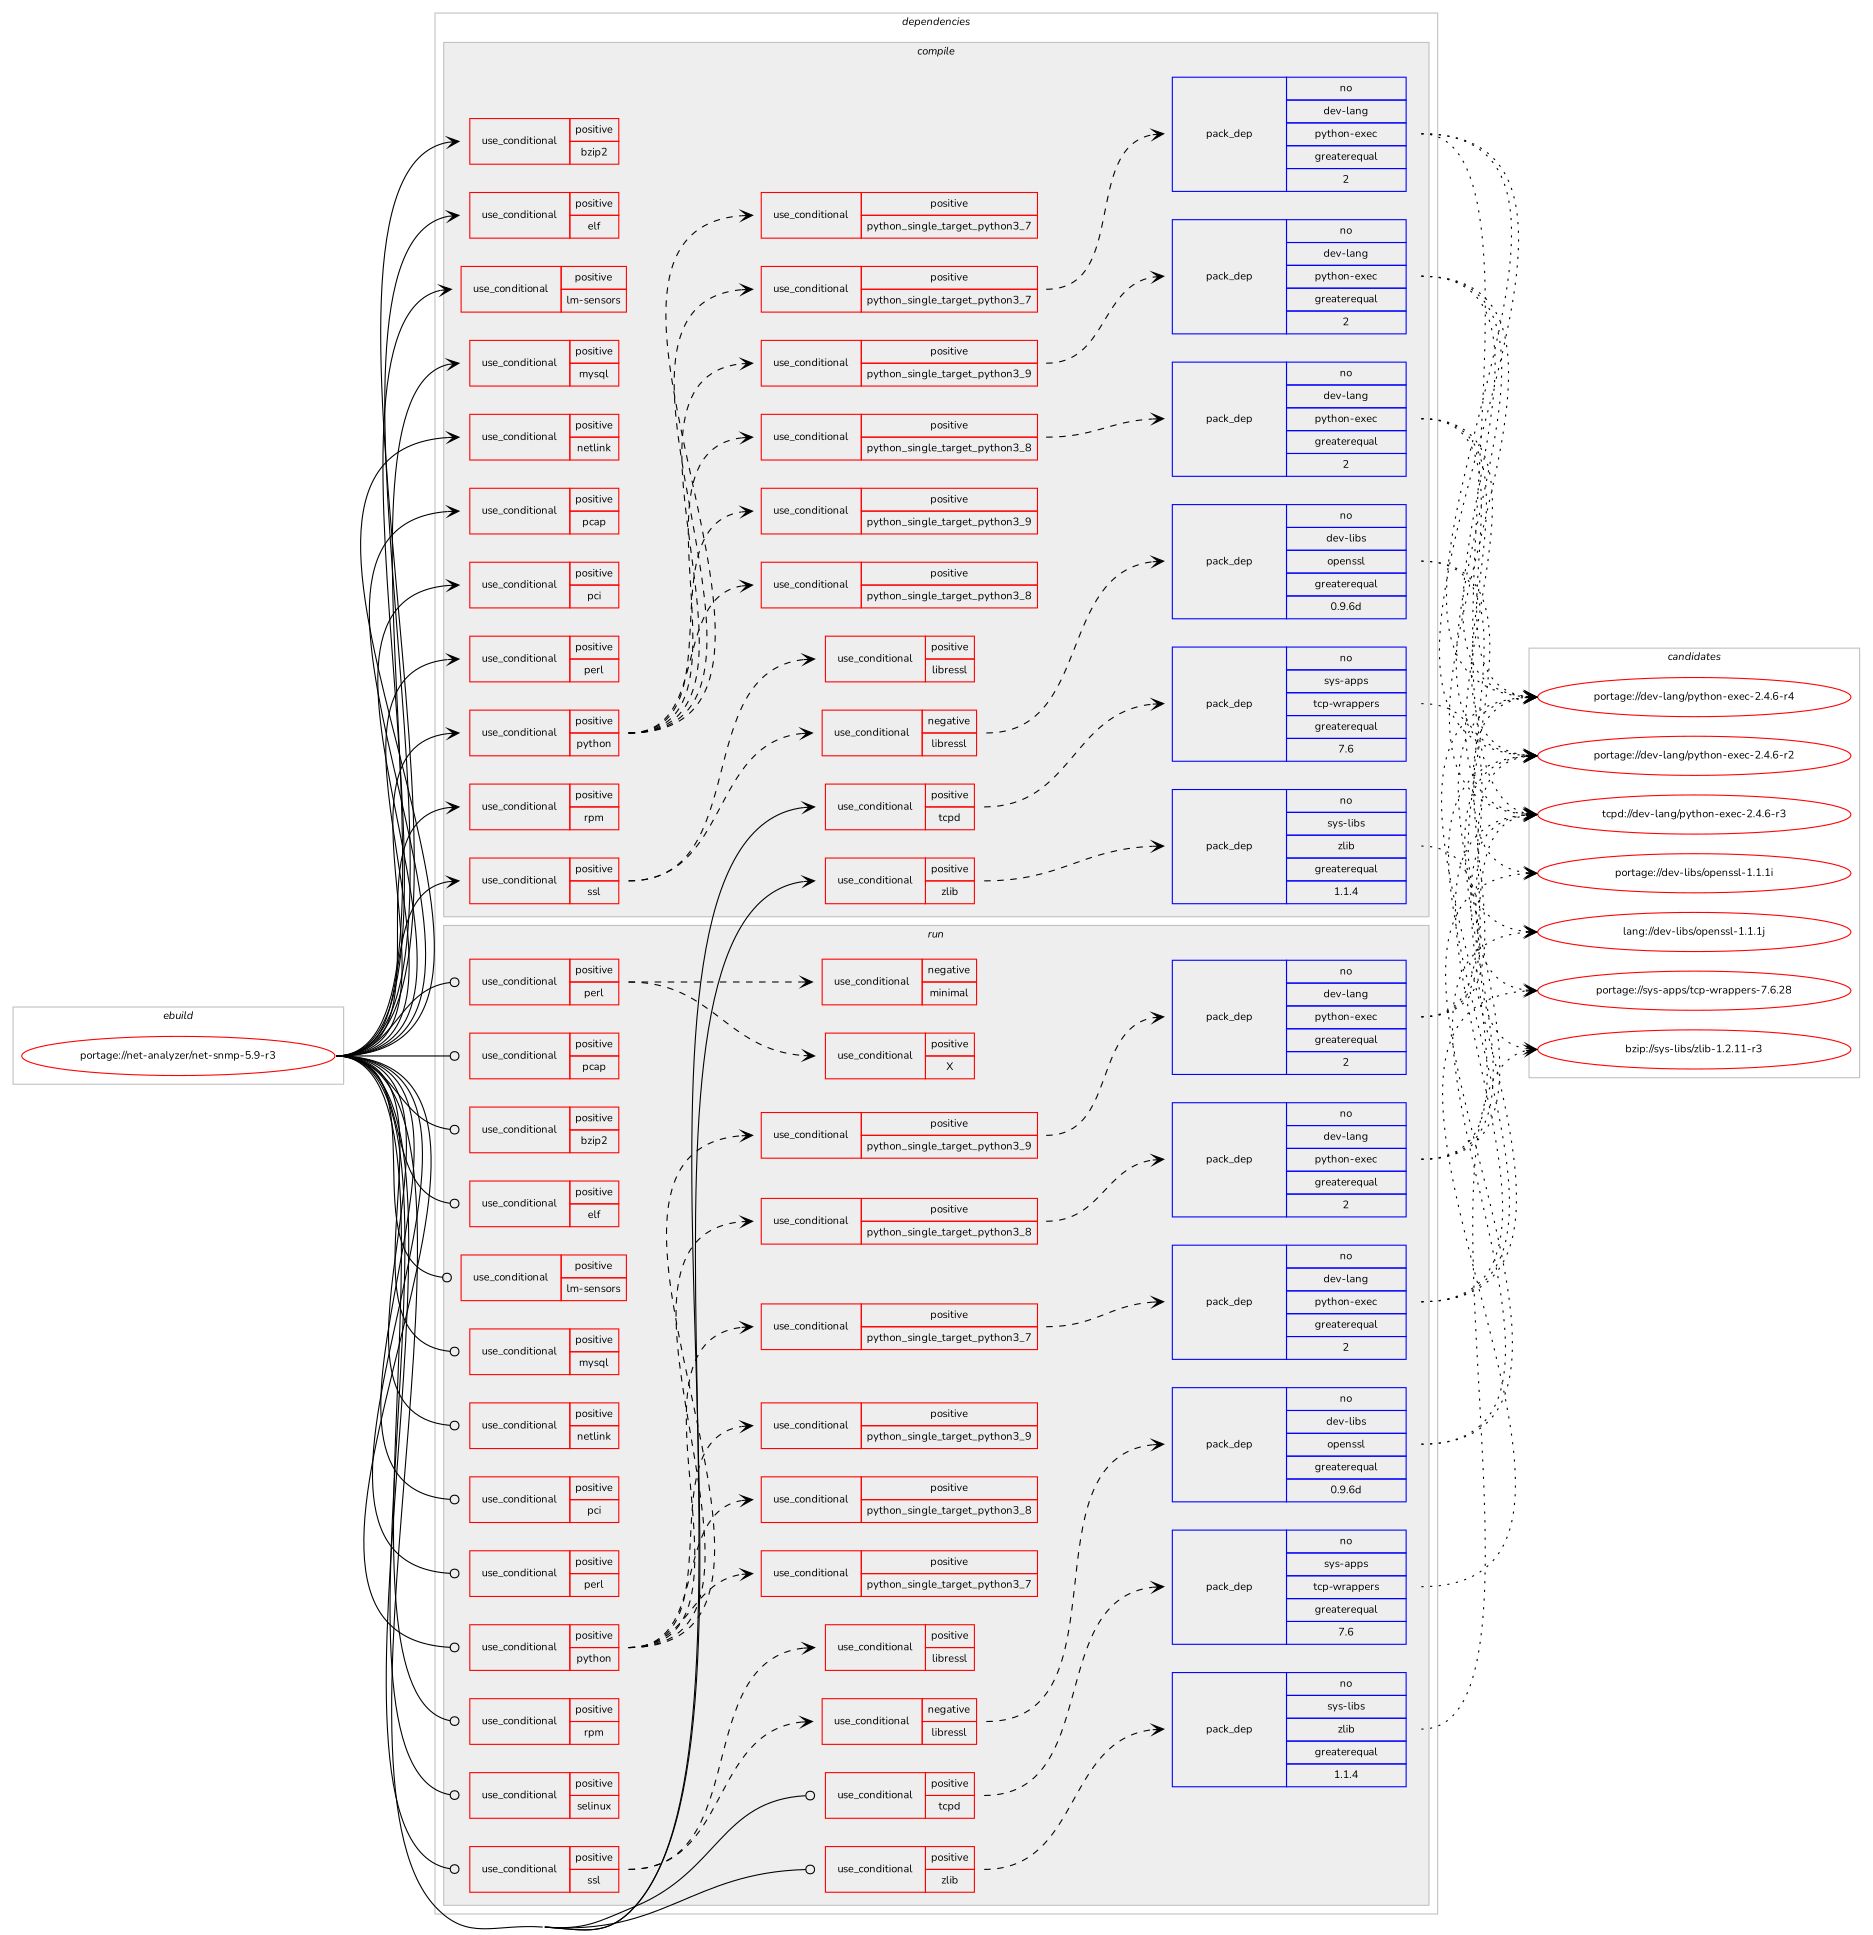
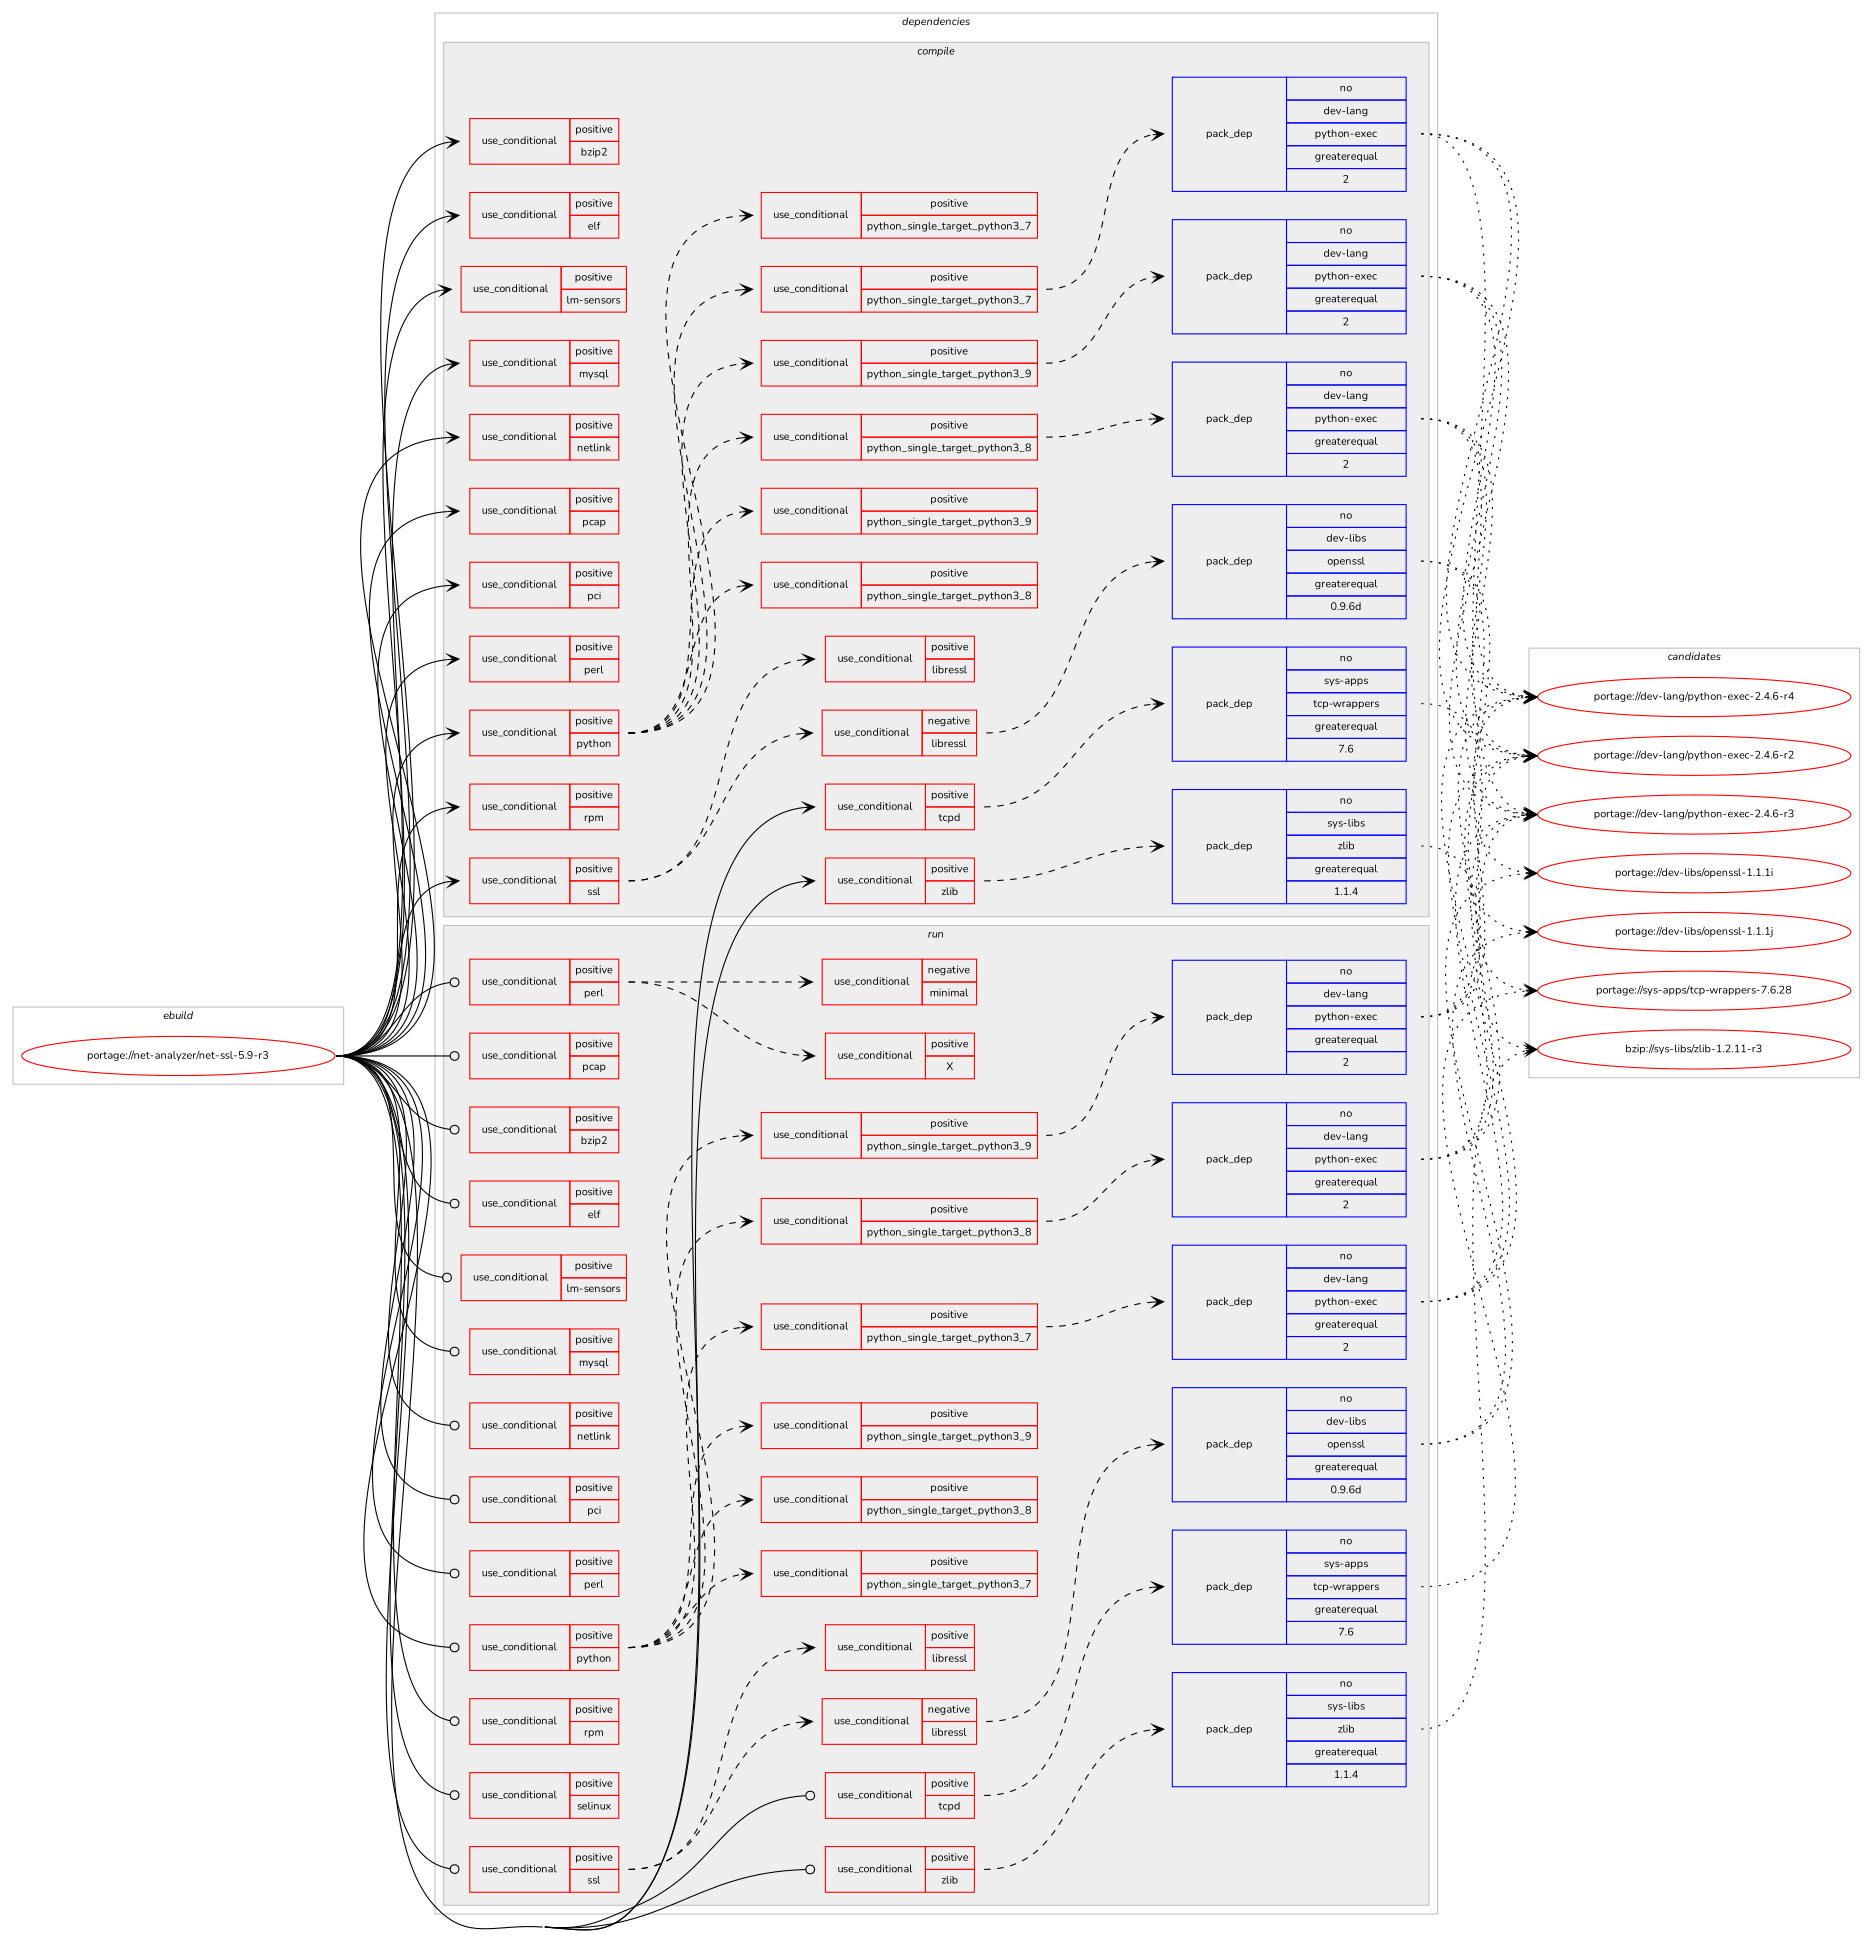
node "tcpd://dev-lang/python-exec-2.4.6-r3": label "tcpd://dev-lang/python-exec-2.4.6-r3" -> "portage://dev-lang/python-exec-2.4.6-r3"
node "lang://dev-libs/openssl-1.1.1j": label "lang://dev-libs/openssl-1.1.1j" -> "portage://dev-libs/openssl-1.1.1j"
node "portage://net-analyzer/net-snmp-5.9-r3": label "portage://net-analyzer/net-snmp-5.9-r3" -> "portage://net-analyzer/net-ssl-5.9-r3"
